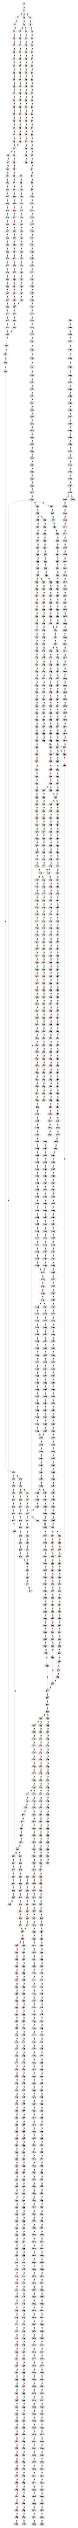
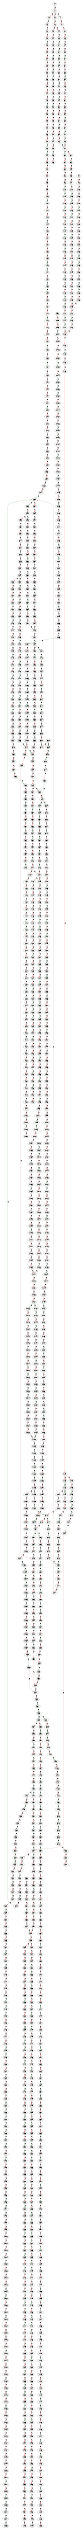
edge "S1140" -> "S1150": now "S1145" -> "S1150"
edge "S571" -> "S580": reversed
